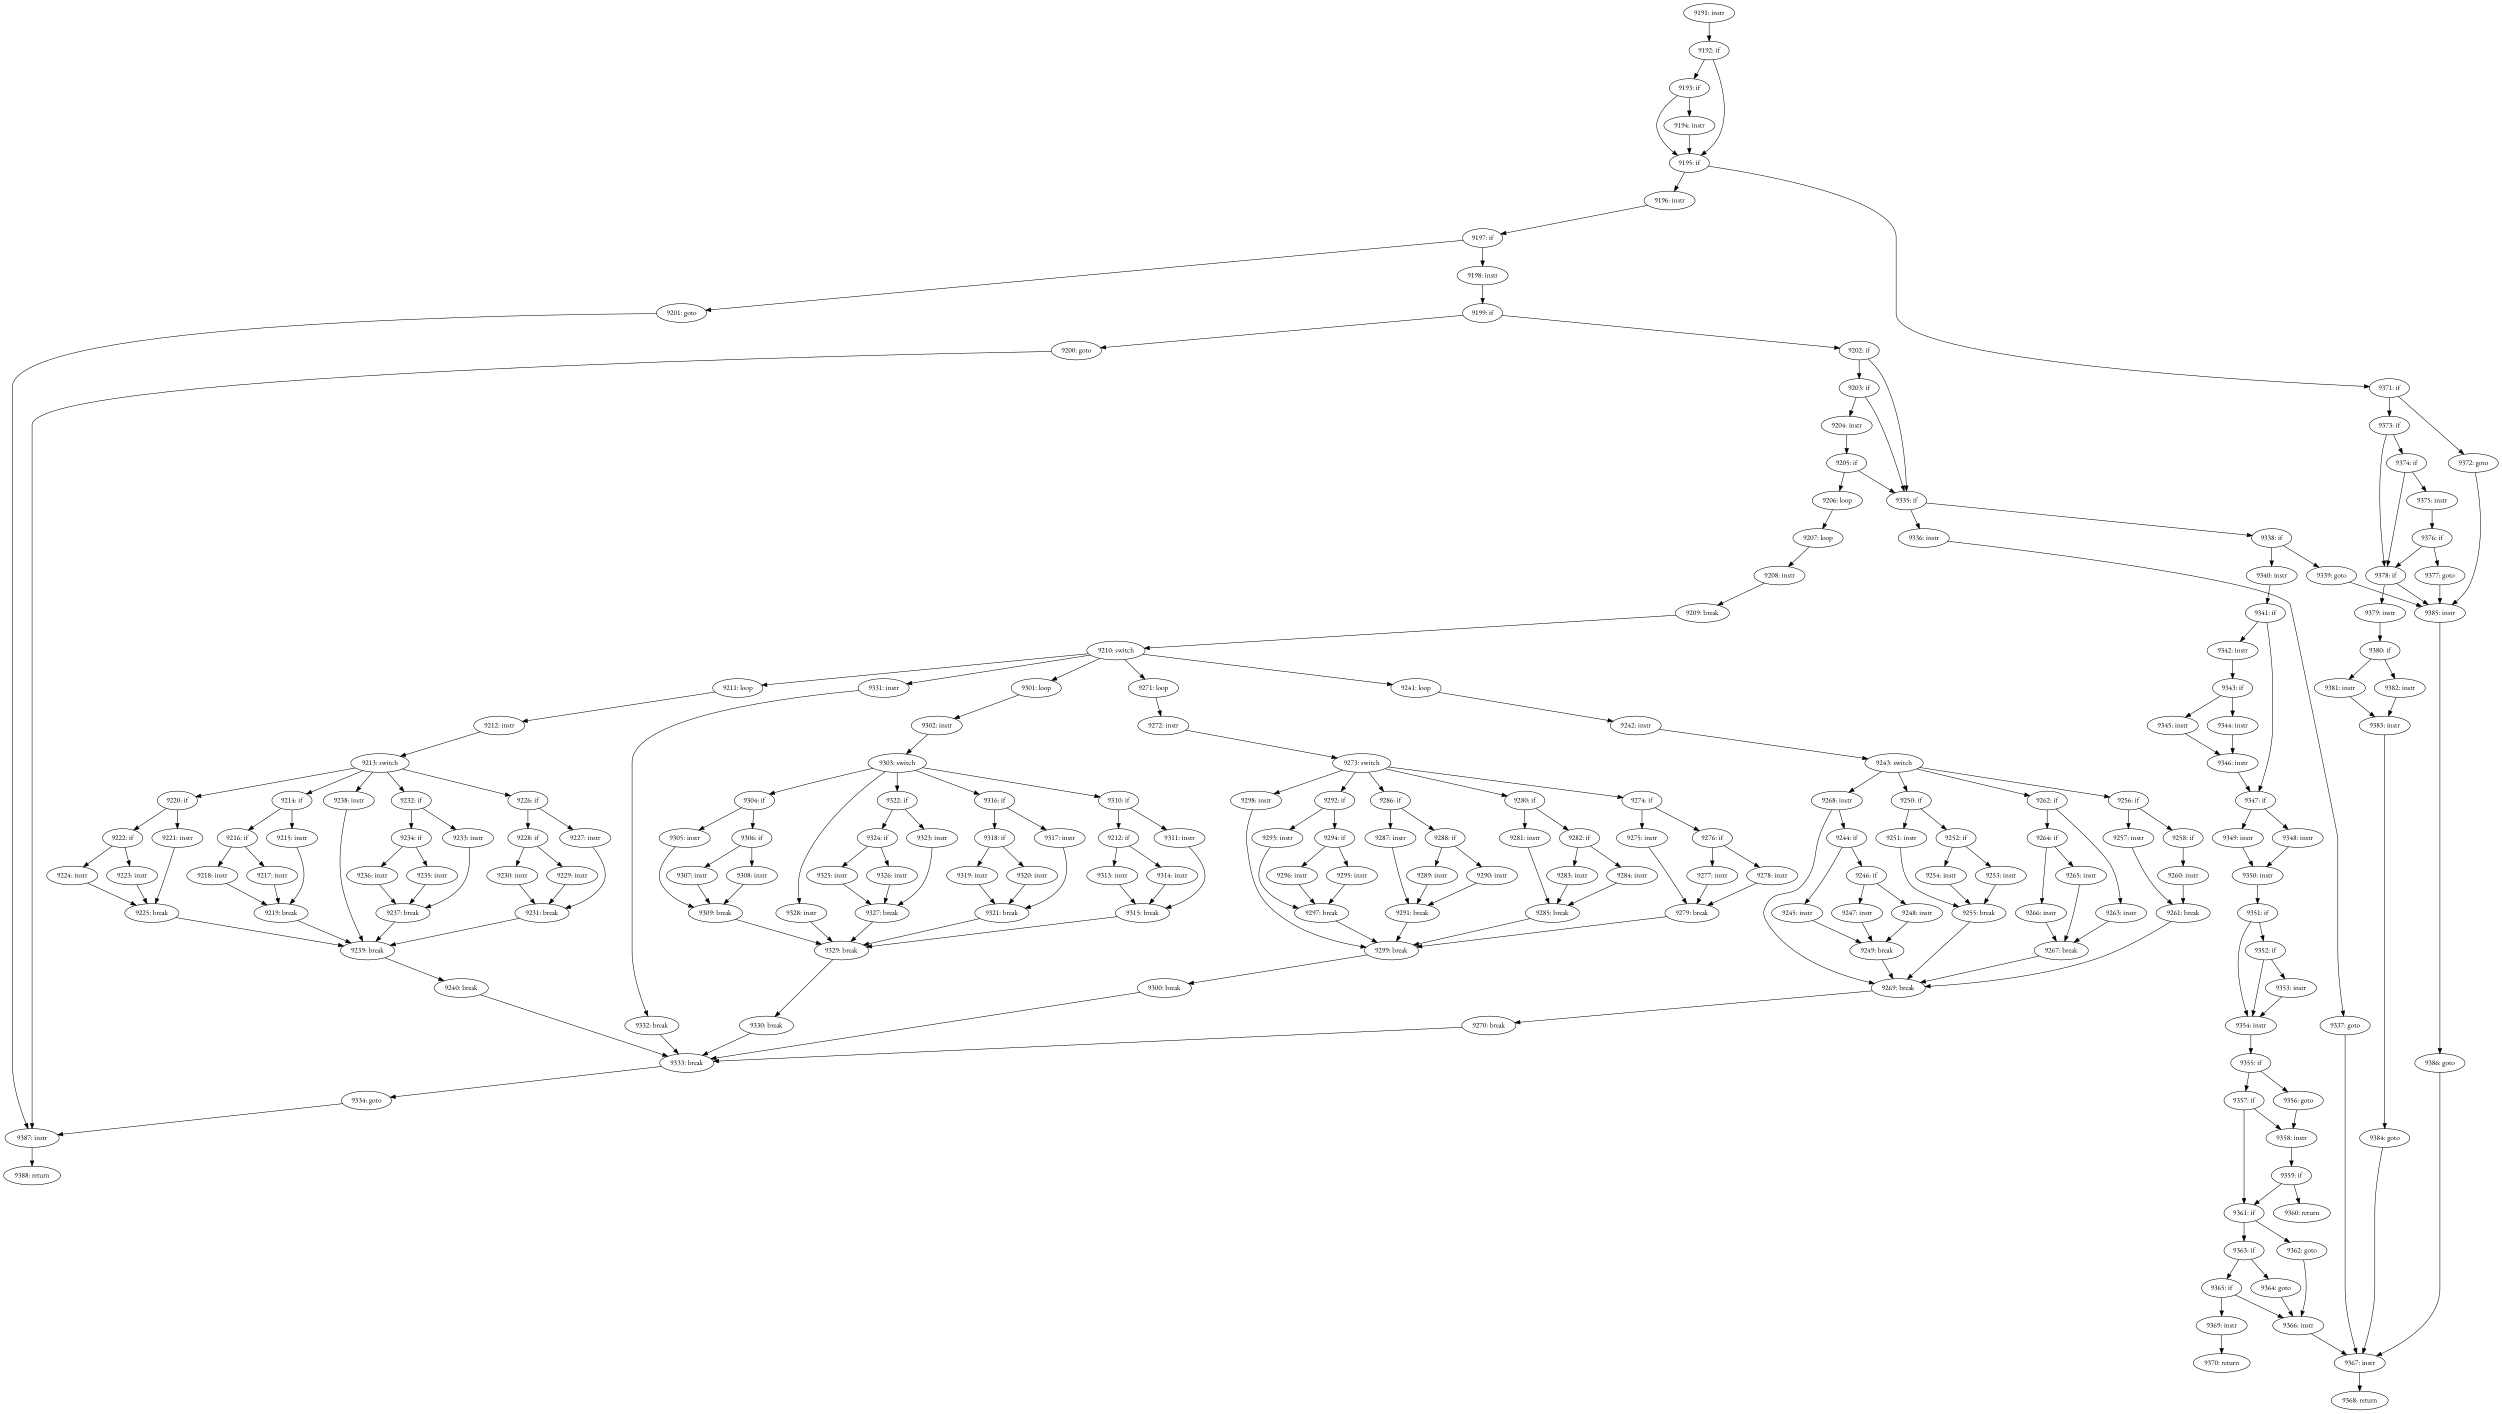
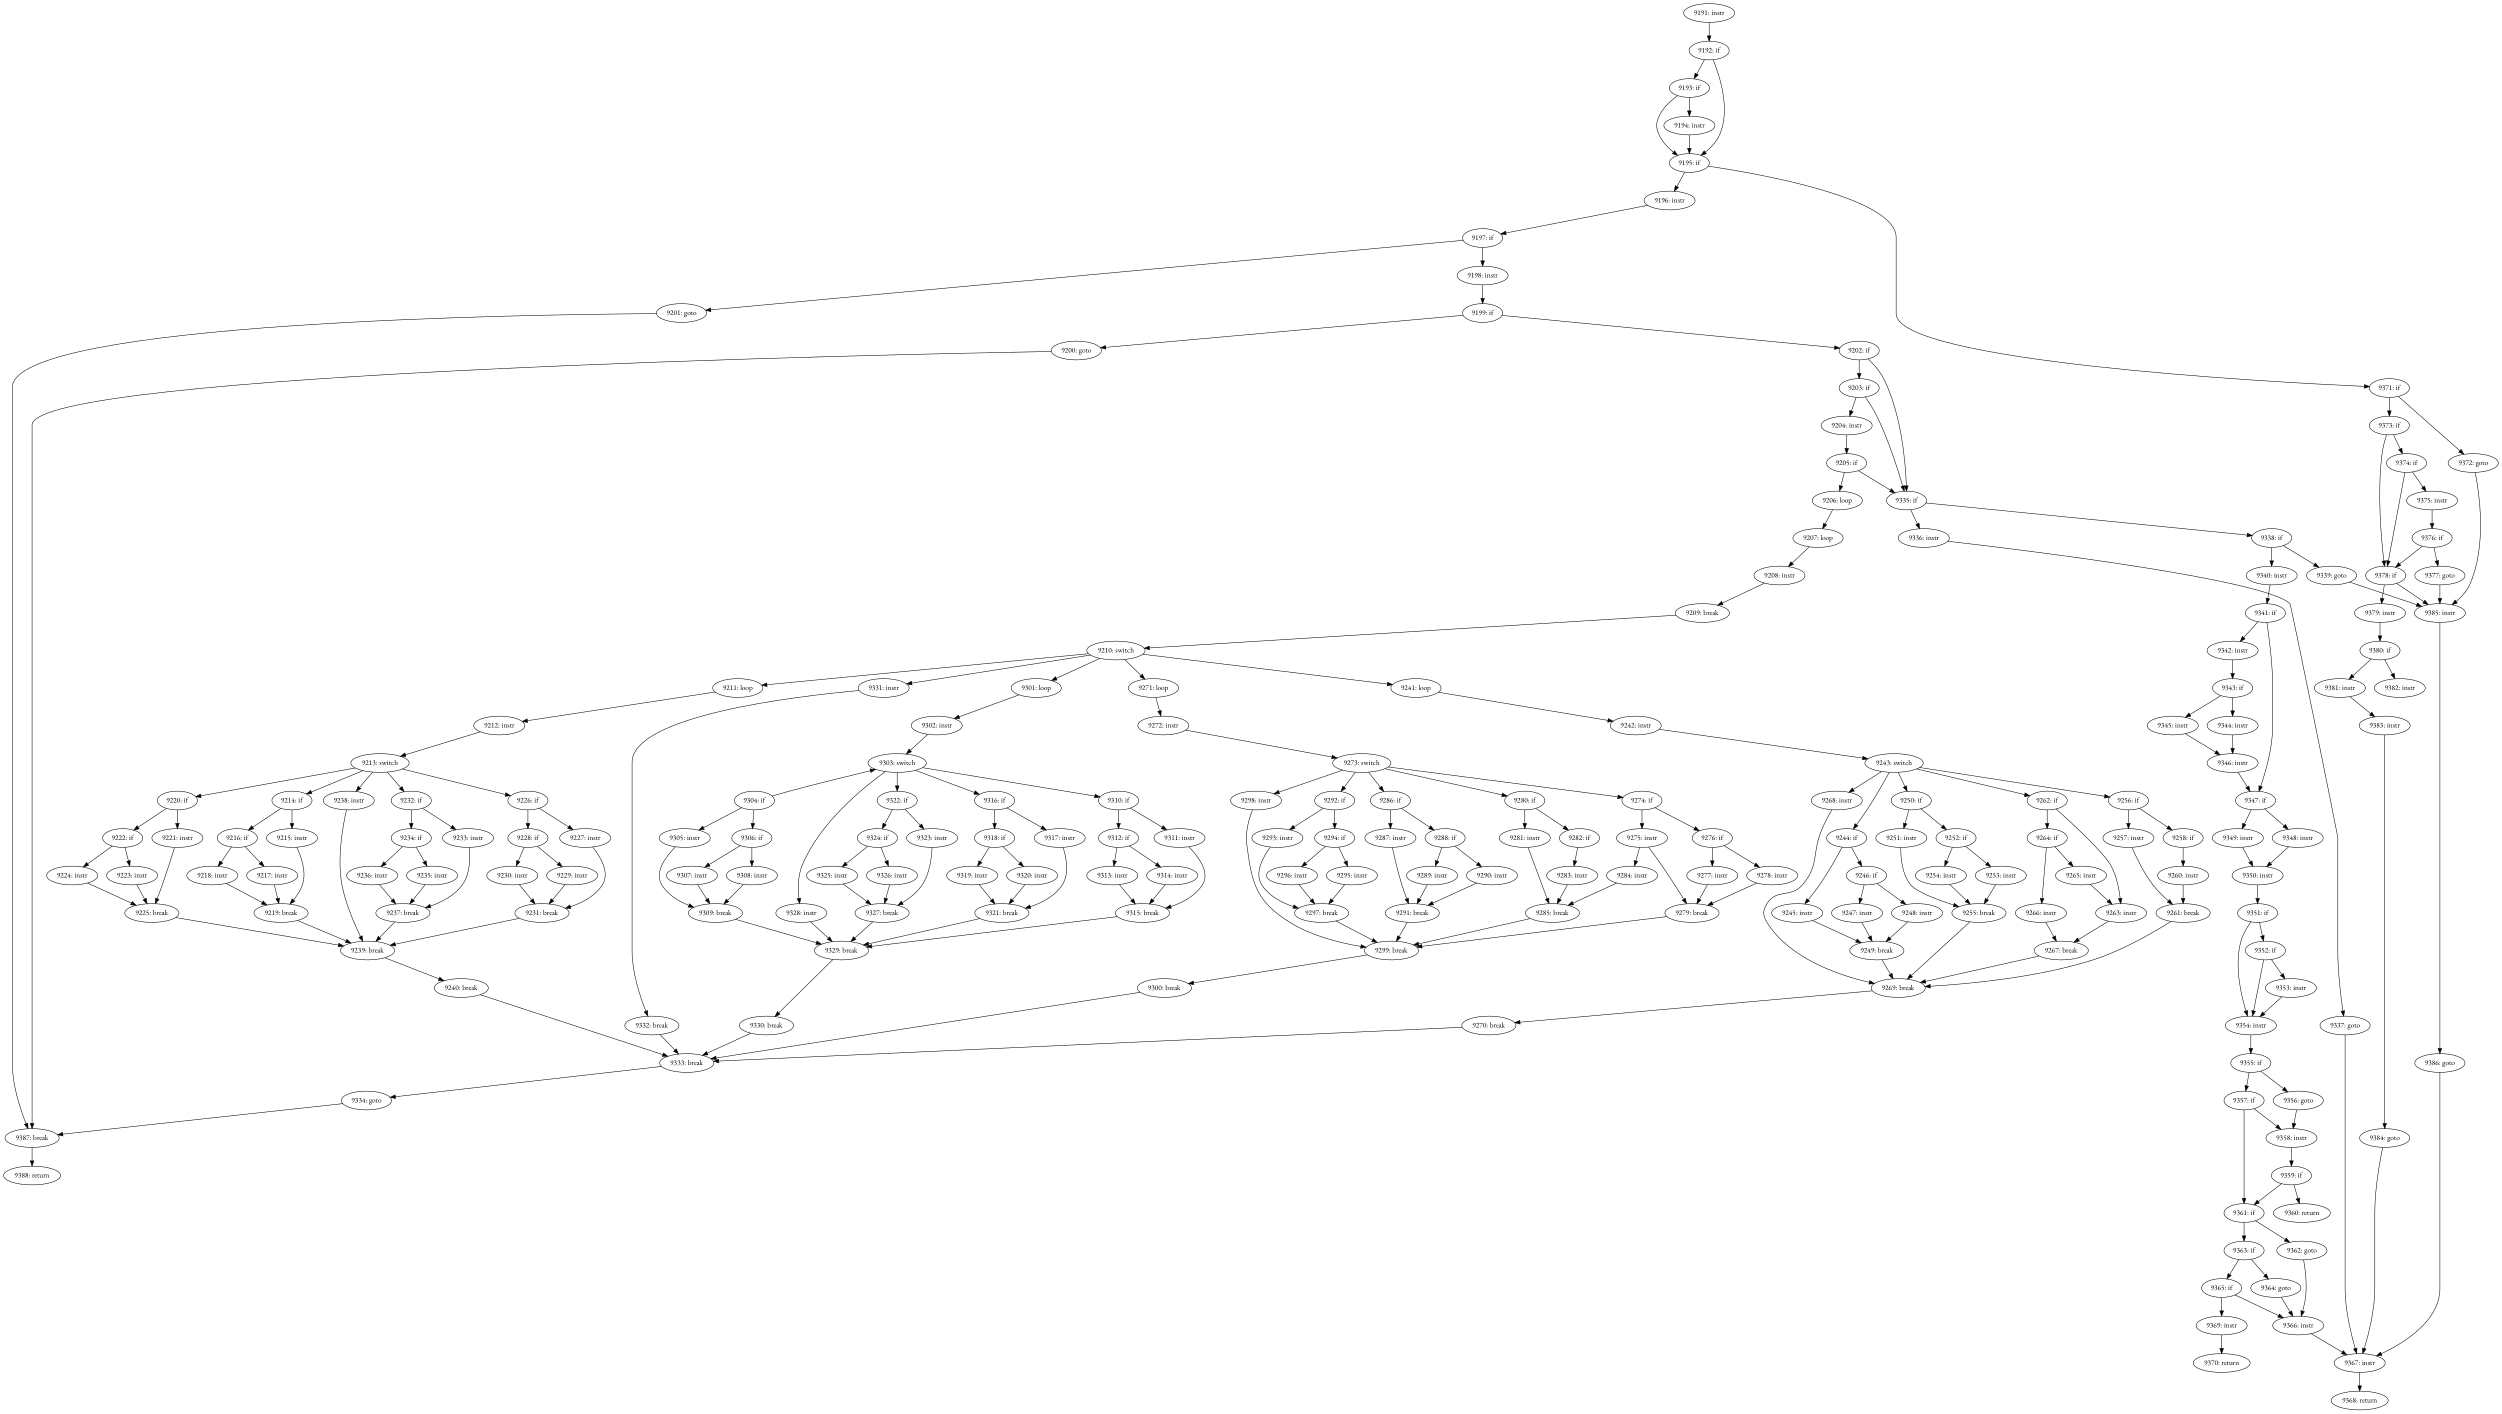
edge "9382: instr" -> "9383: instr": removed
edge "9303: switch" -> "9304: if": reversed
edge "9268: instr" -> "9244: if": now "9243: switch" -> "9244: if"
node "9212: if": label "9212: if" -> "9312: if"
edge "9282: if" -> "9284: instr": now "9275: instr" -> "9284: instr"
edge "9265: instr" -> "9267: break": now "9265: instr" -> "9263: instr"
node "9387: instr": label "9387: instr" -> "9387: break"
